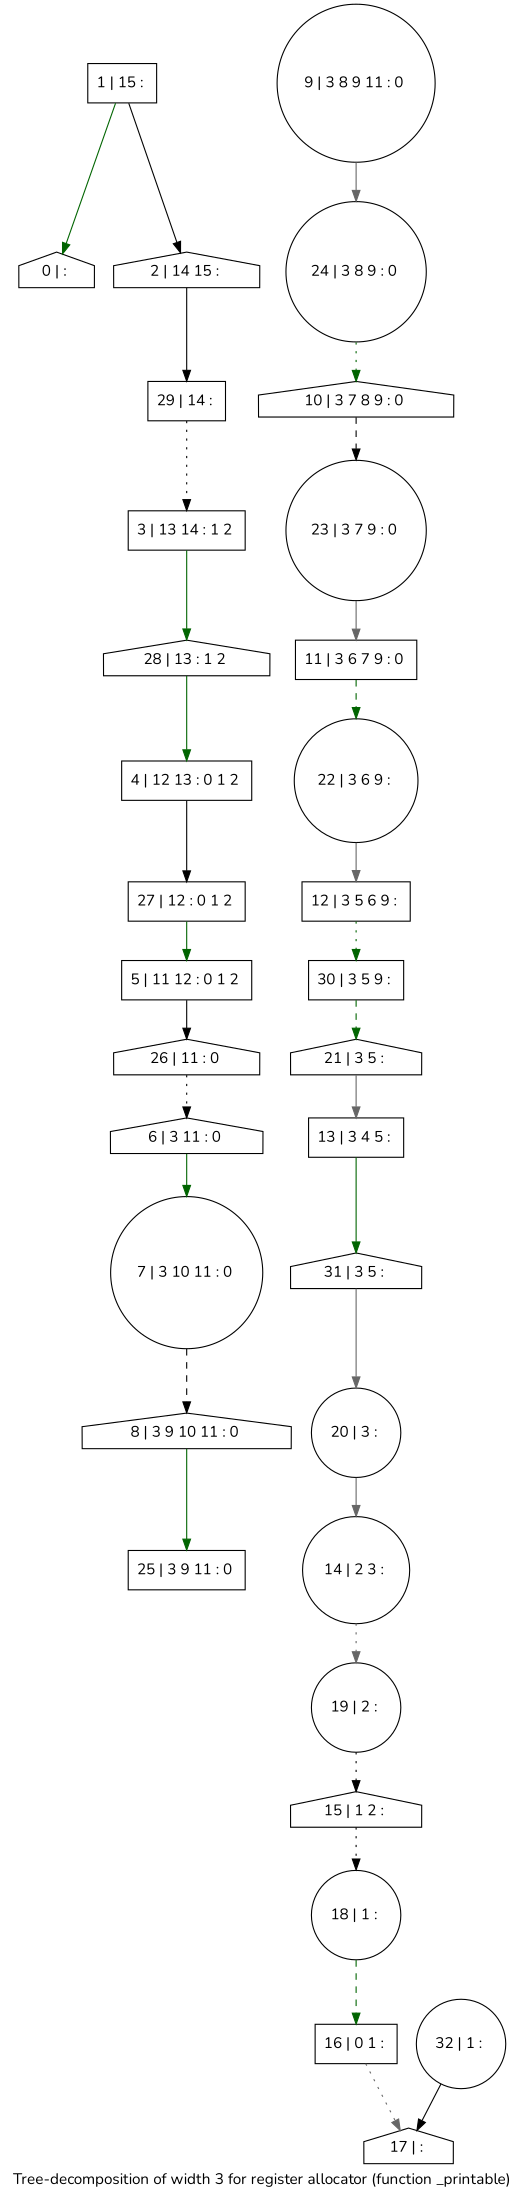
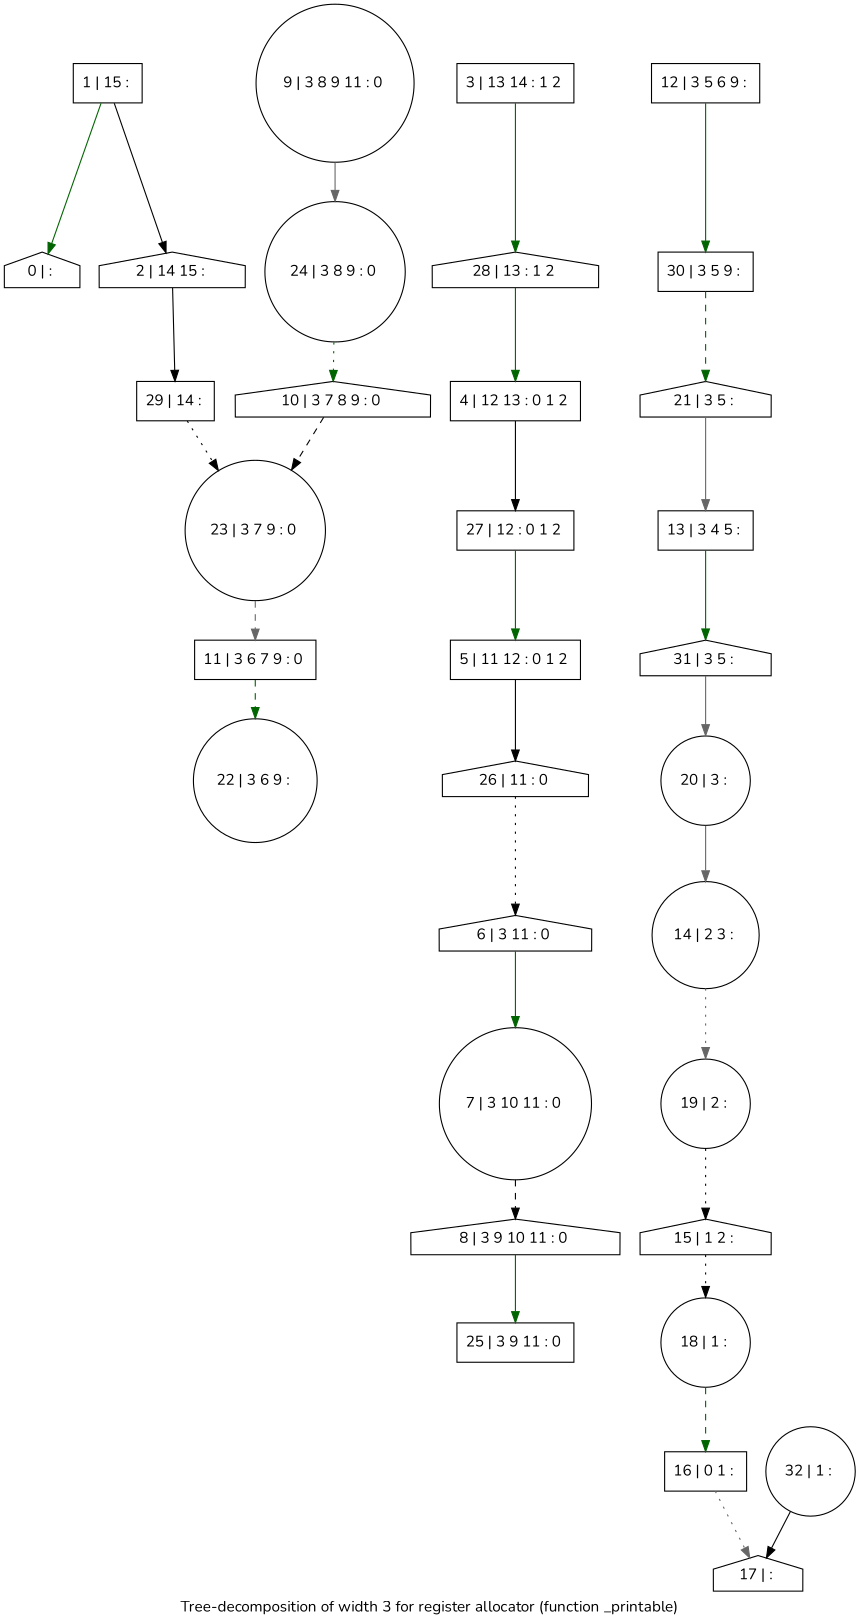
edge "29 | 14 :" -> "3 | 13 14 : 1 2": now "29 | 14 :" -> "23 | 3 7 9 : 0"
edge "23 | 3 7 9 : 0" -> "11 | 3 6 7 9 : 0": style solid -> dashed
edge "22 | 3 6 9 :" -> "12 | 3 5 6 9 :": removed
edge "12 | 3 5 6 9 :" -> "30 | 3 5 9 :": style dotted -> solid
